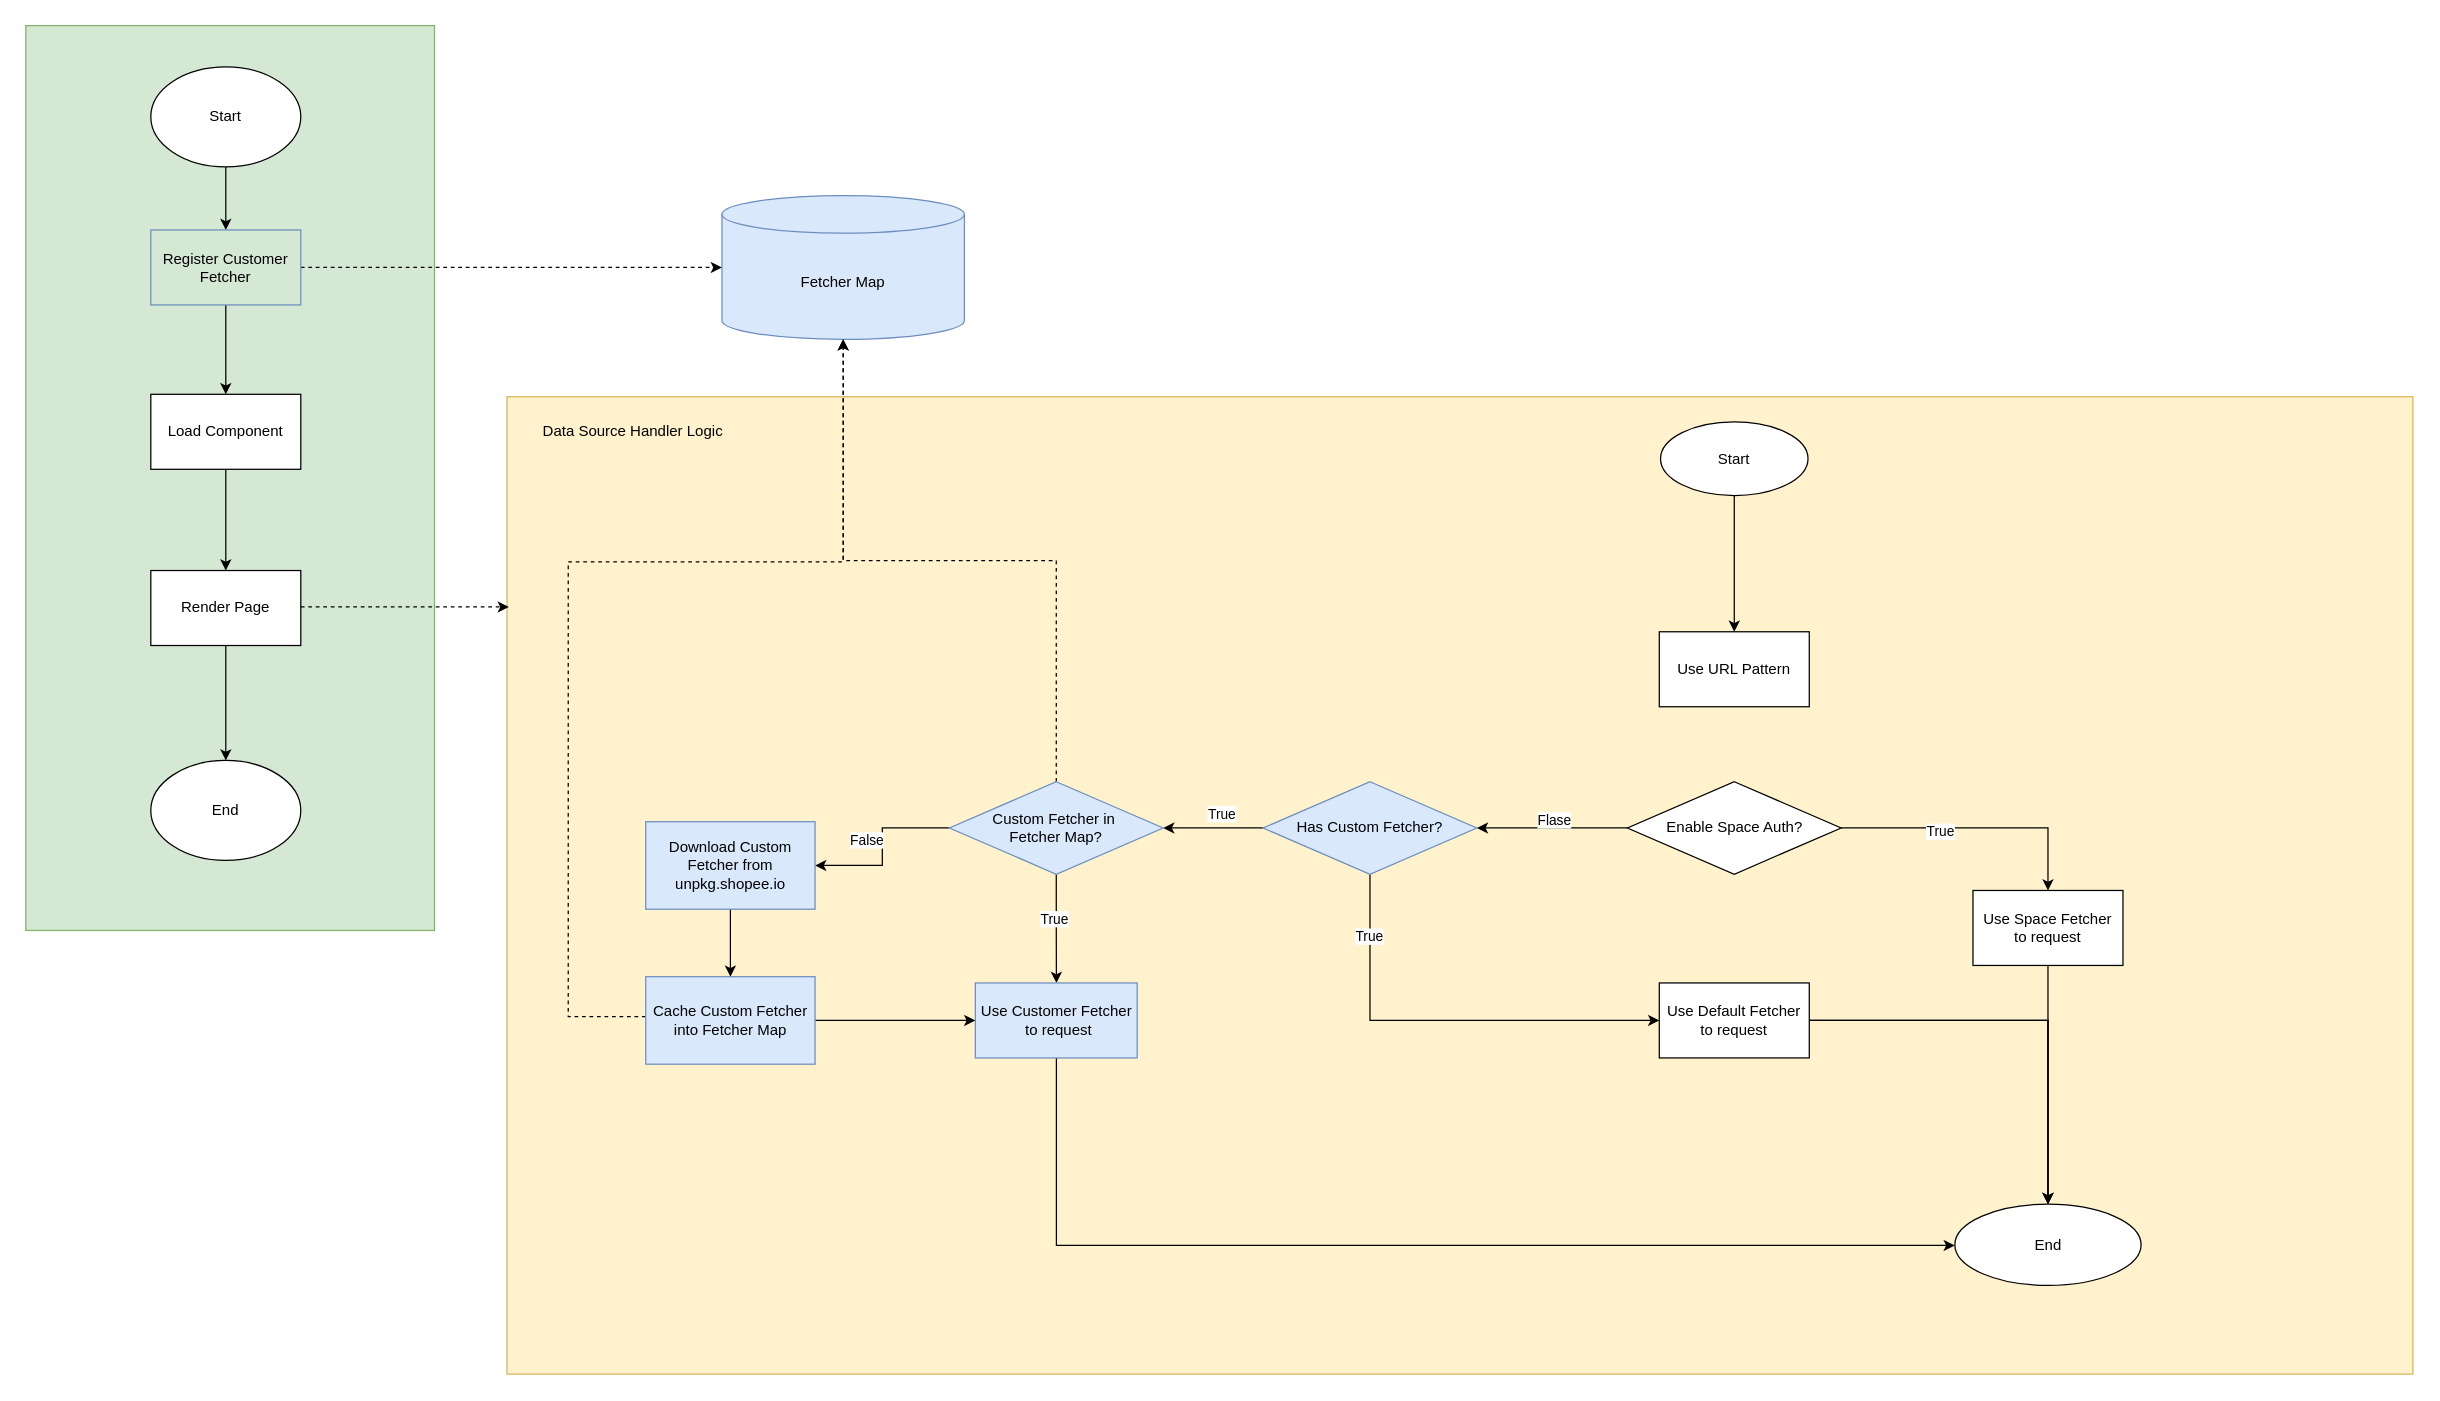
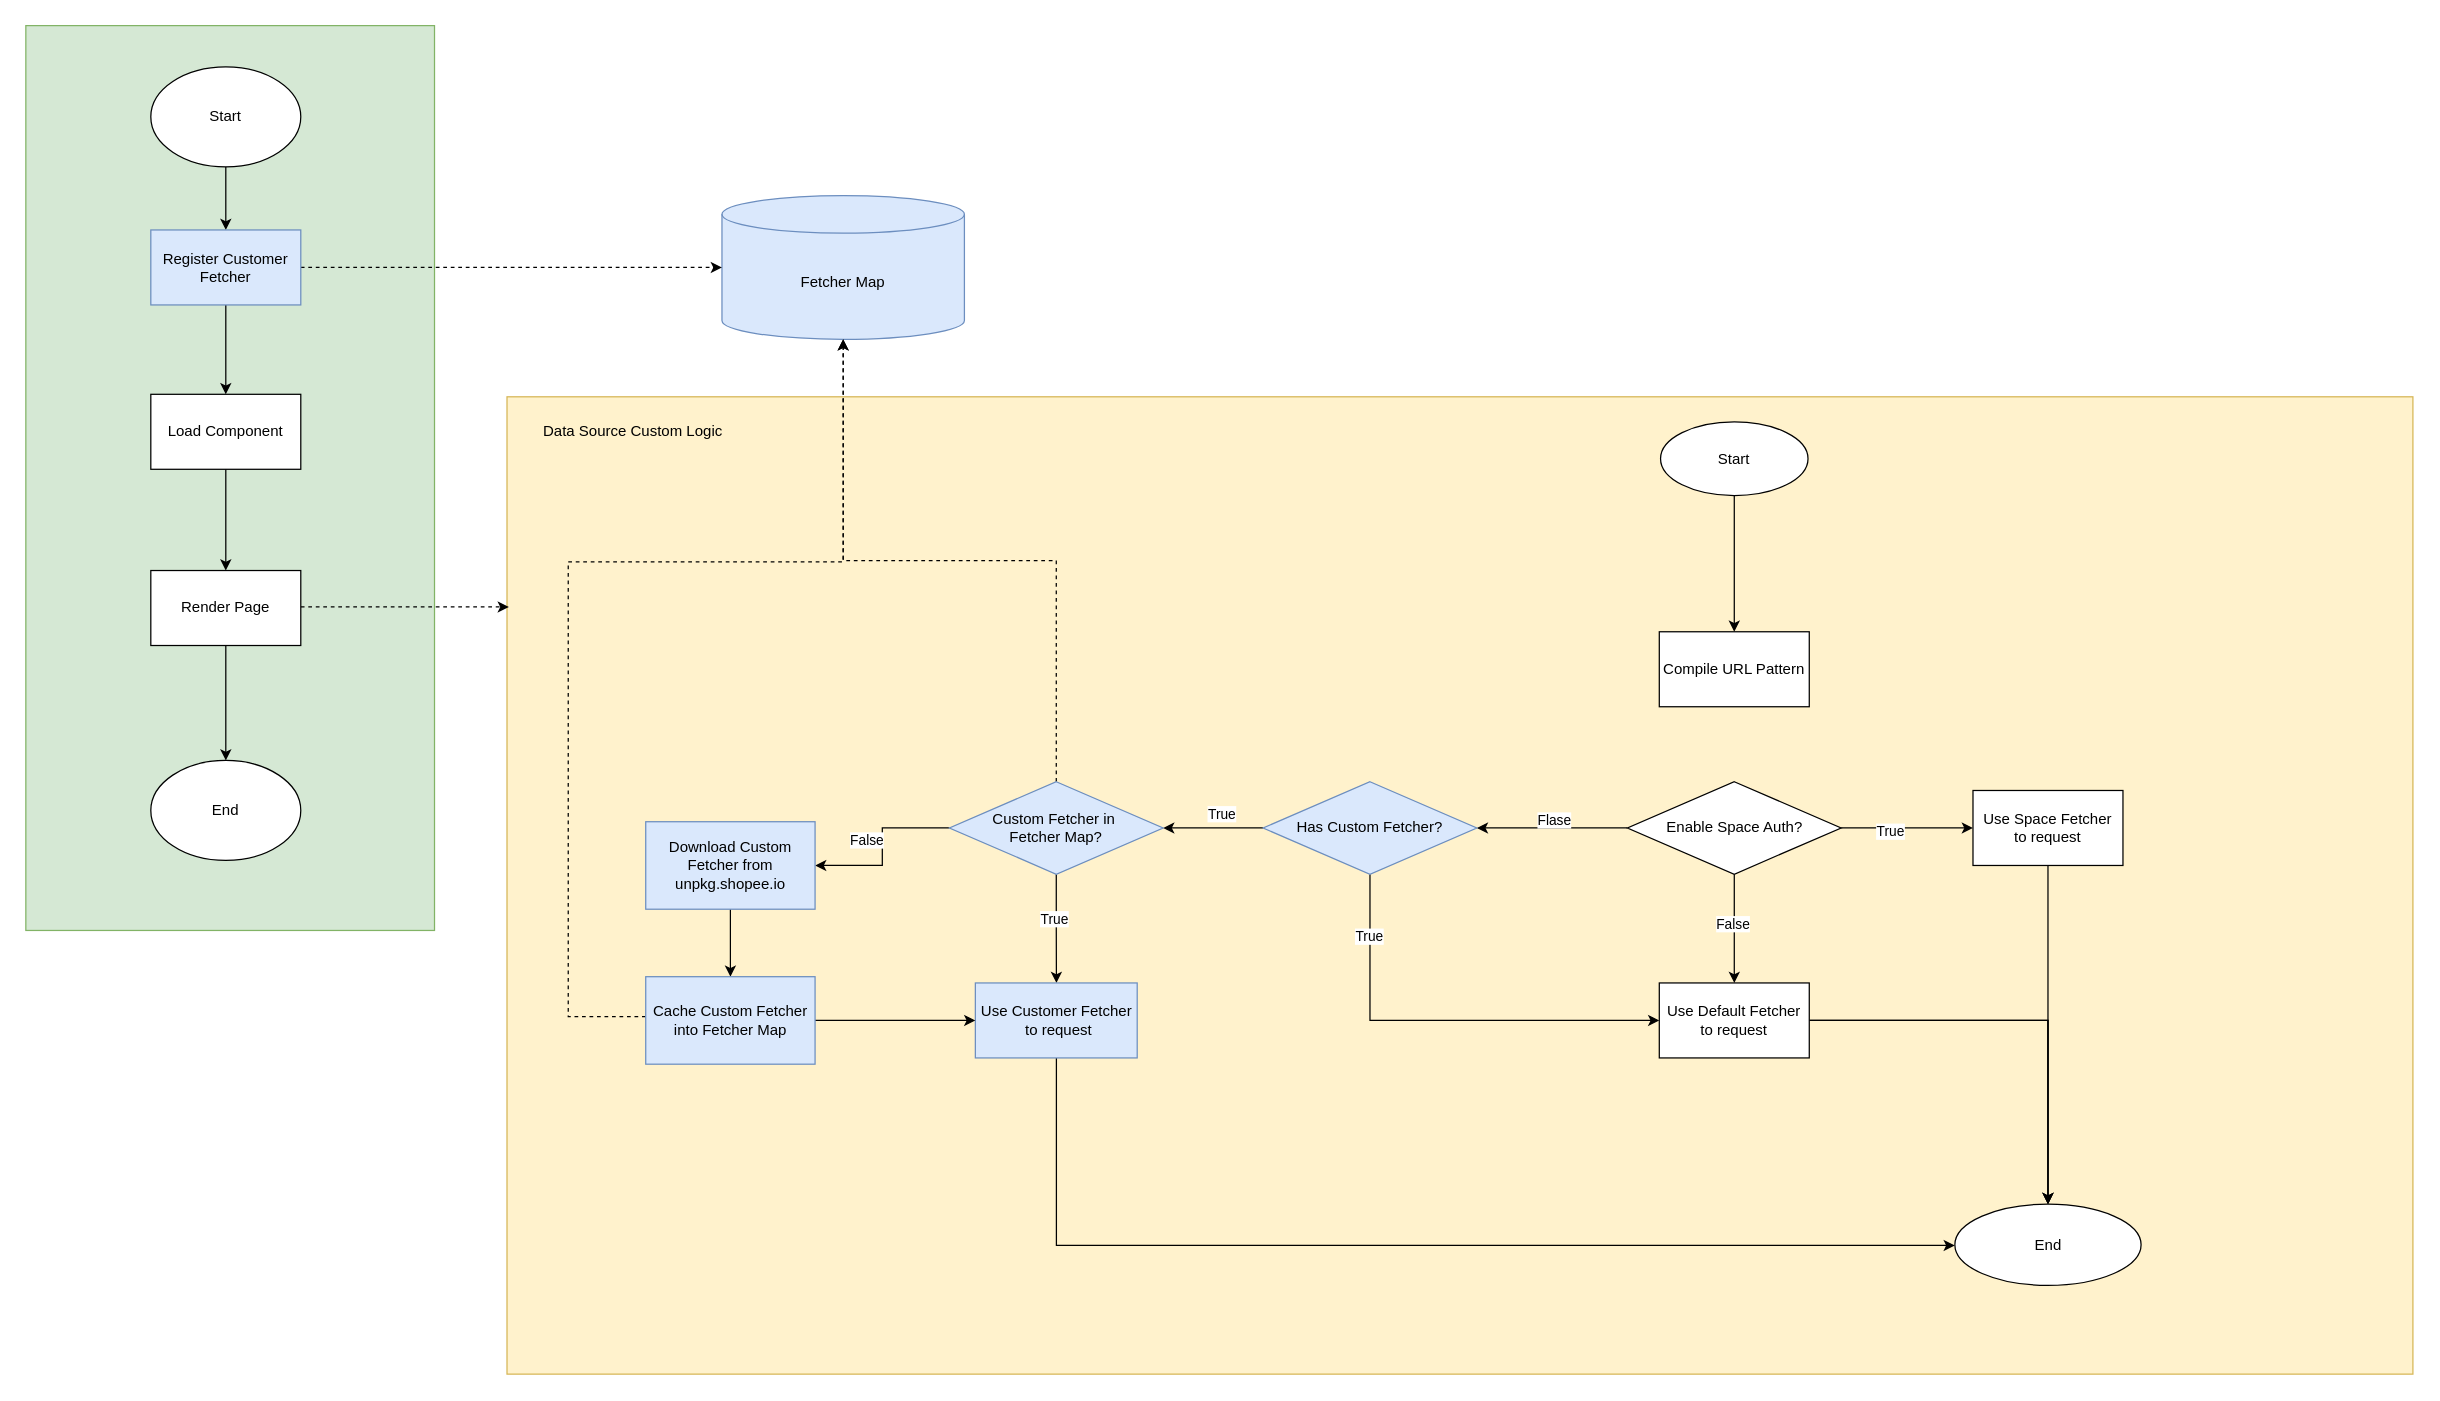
node "Register Customer Fetcher": fillcolor #d5e8d4 -> #dae8fc
node "Data Source Handler Logic": label "Data Source Handler Logic" -> "Data Source Custom Logic"
node "Use URL Pattern": label "Use URL Pattern" -> "Compile URL Pattern"
edge "Enable Space Auth?" -> "Use Default Fetcher to request": added, label "False"
node "Use Space Fetcher to request": moved (2048, 928) -> (2048, 828)
